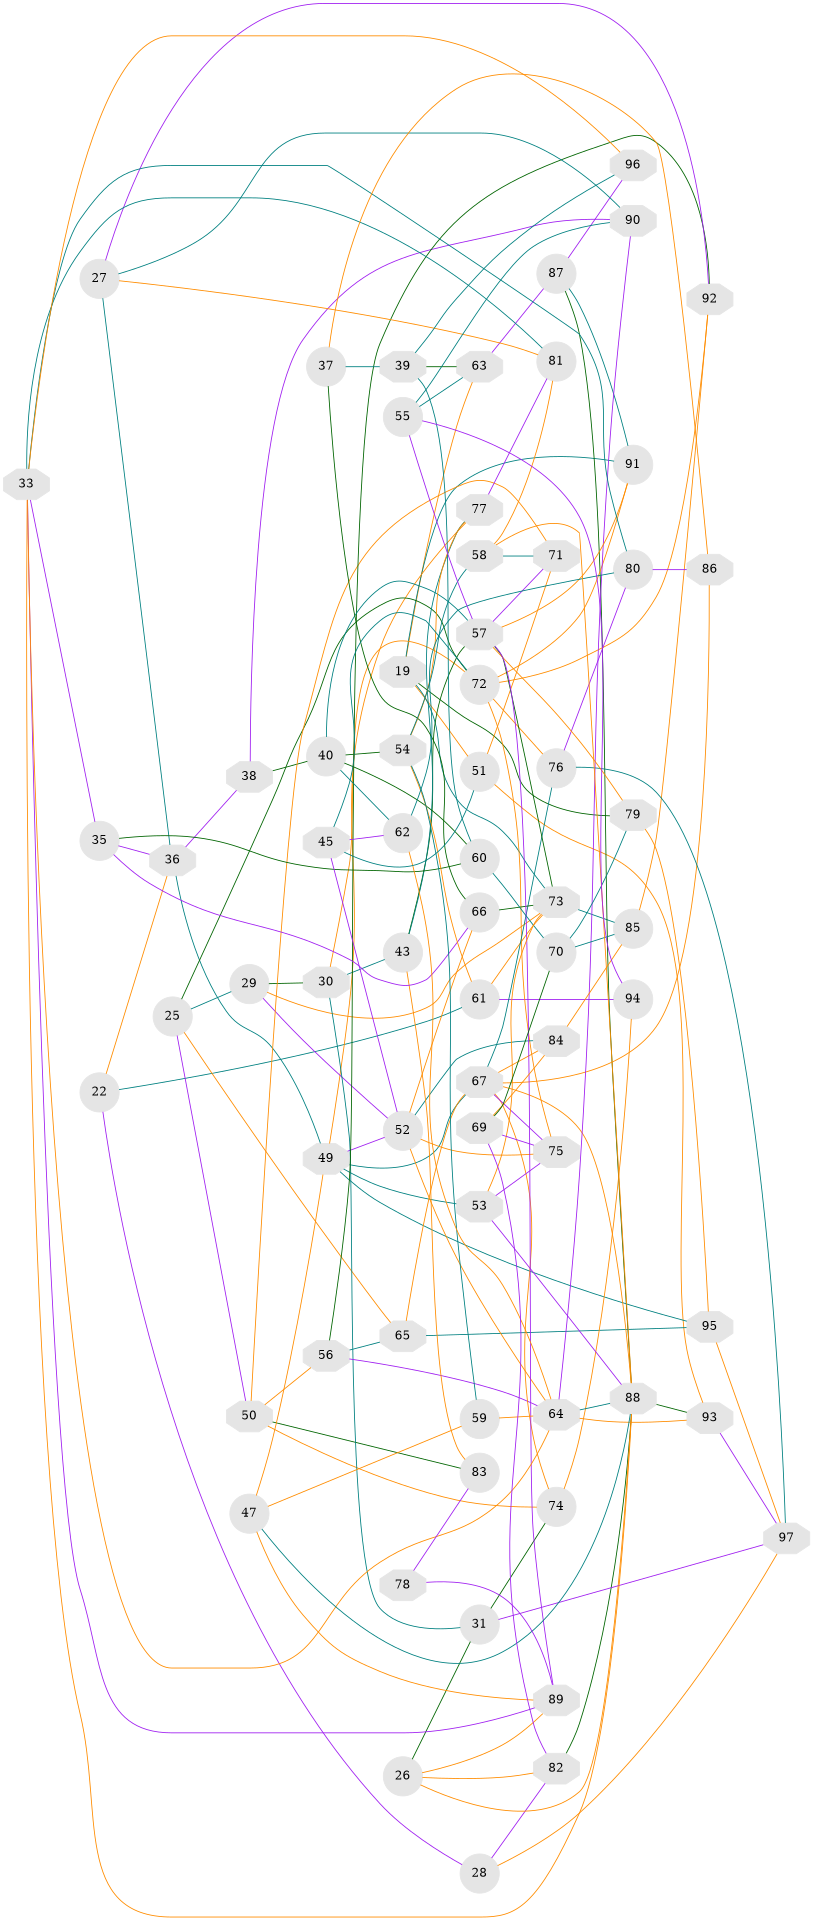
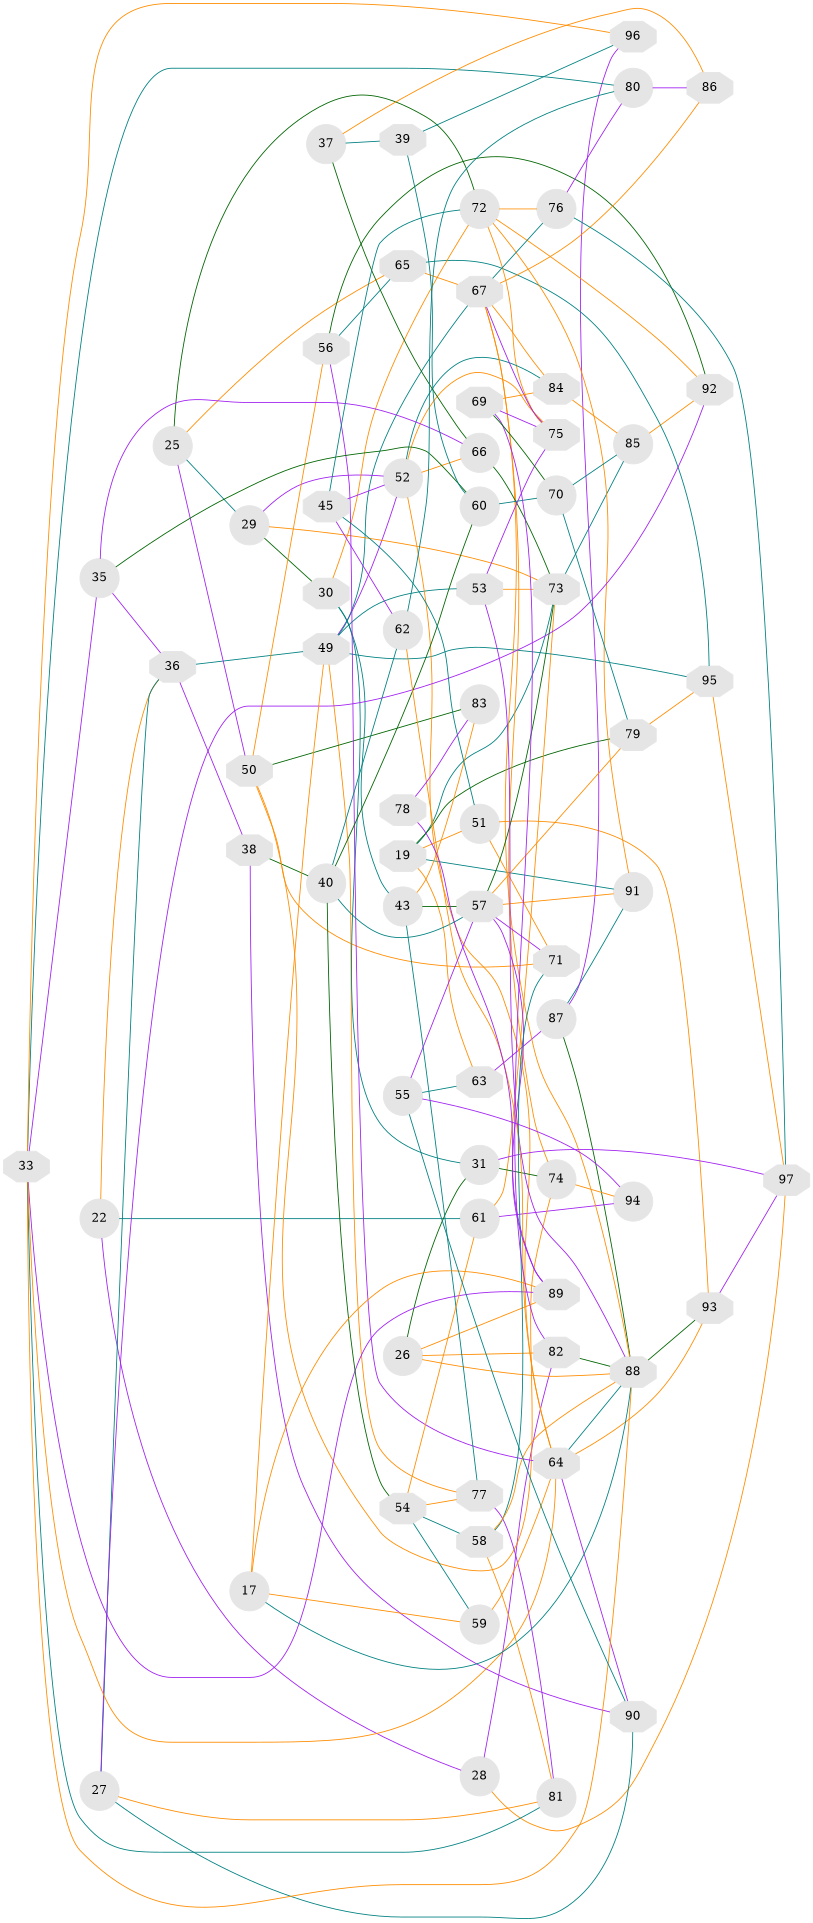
edge "39" -- "63": removed
node "47": label "47" -> "17"
